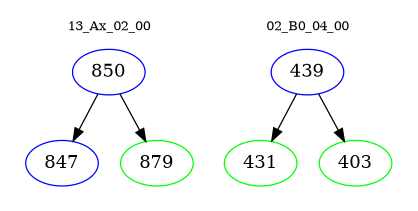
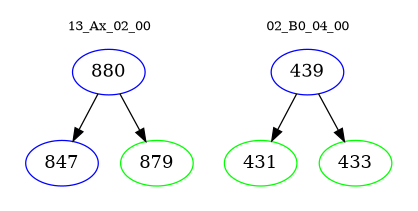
node "850": label "850" -> "880"
node "403": label "403" -> "433"
